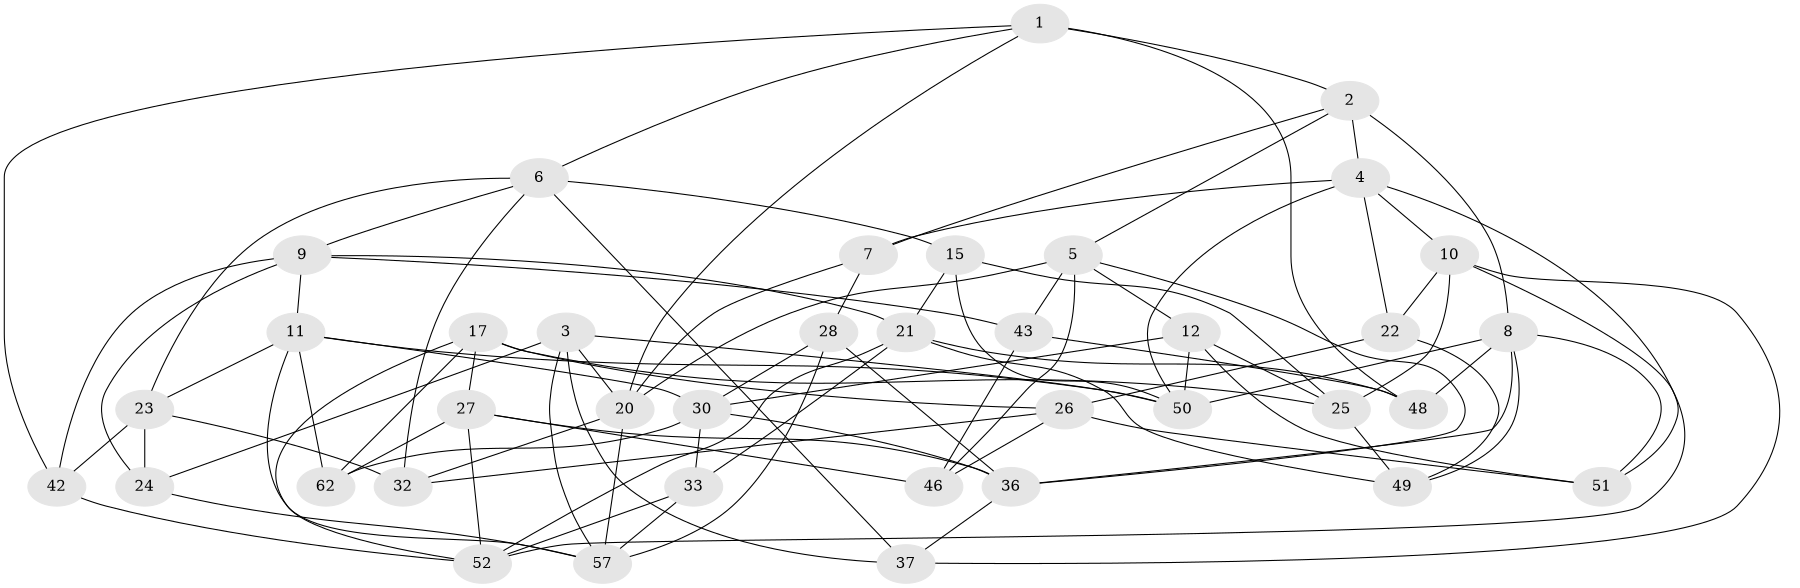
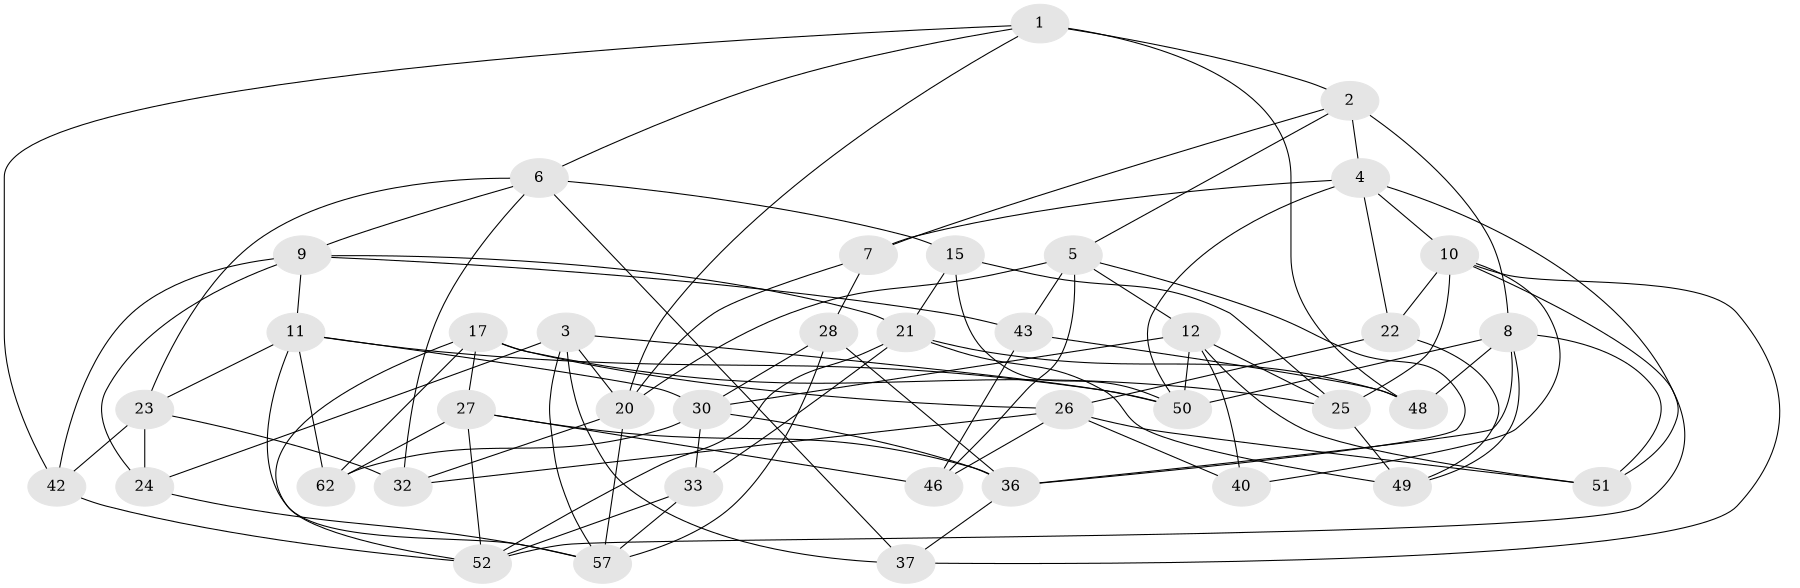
node "40": added
